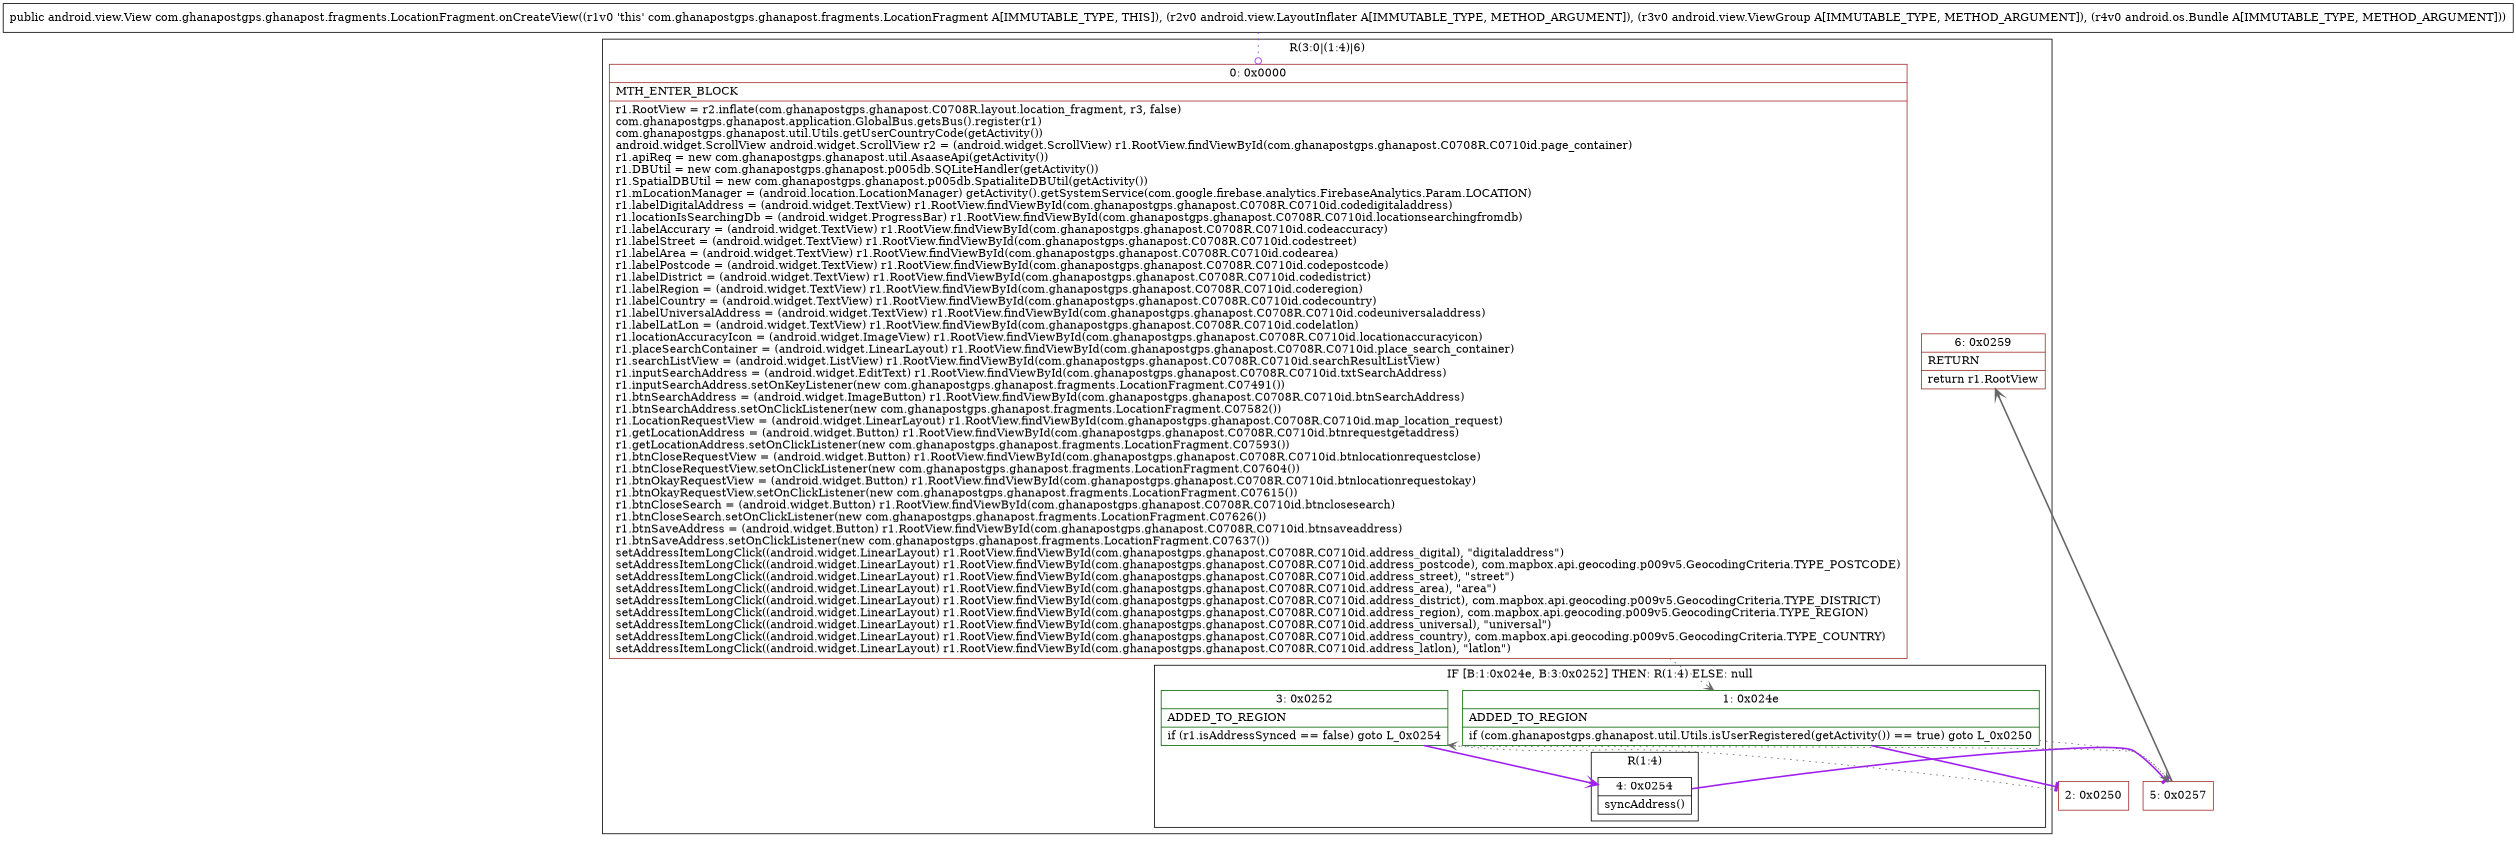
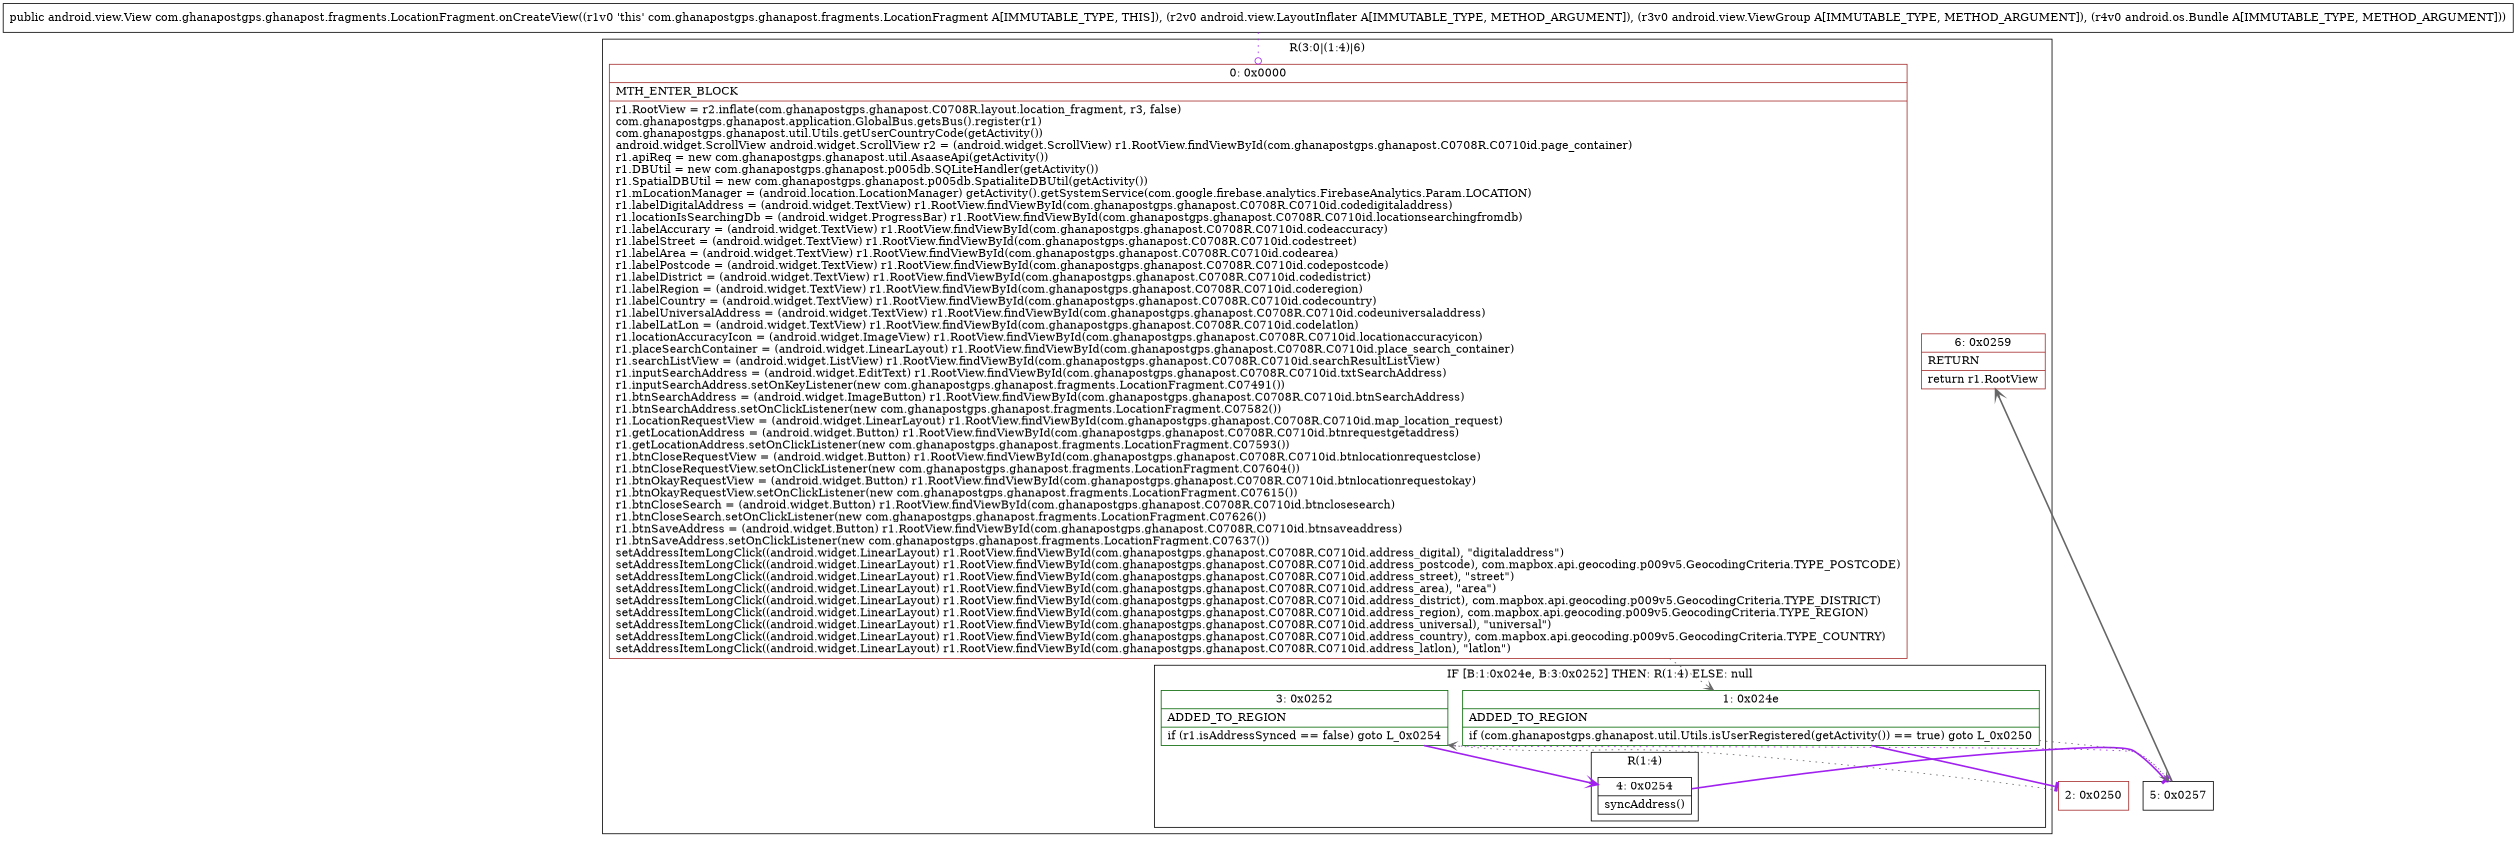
edge "3: 0x0252" -> "5: 0x0257": color gray40 -> purple
node "5: 0x0257": color brown -> black
